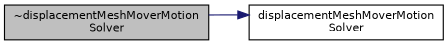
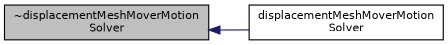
edge "~displacementMeshMoverMotion Solver" -> "displacementMeshMoverMotion Solver": reversed
